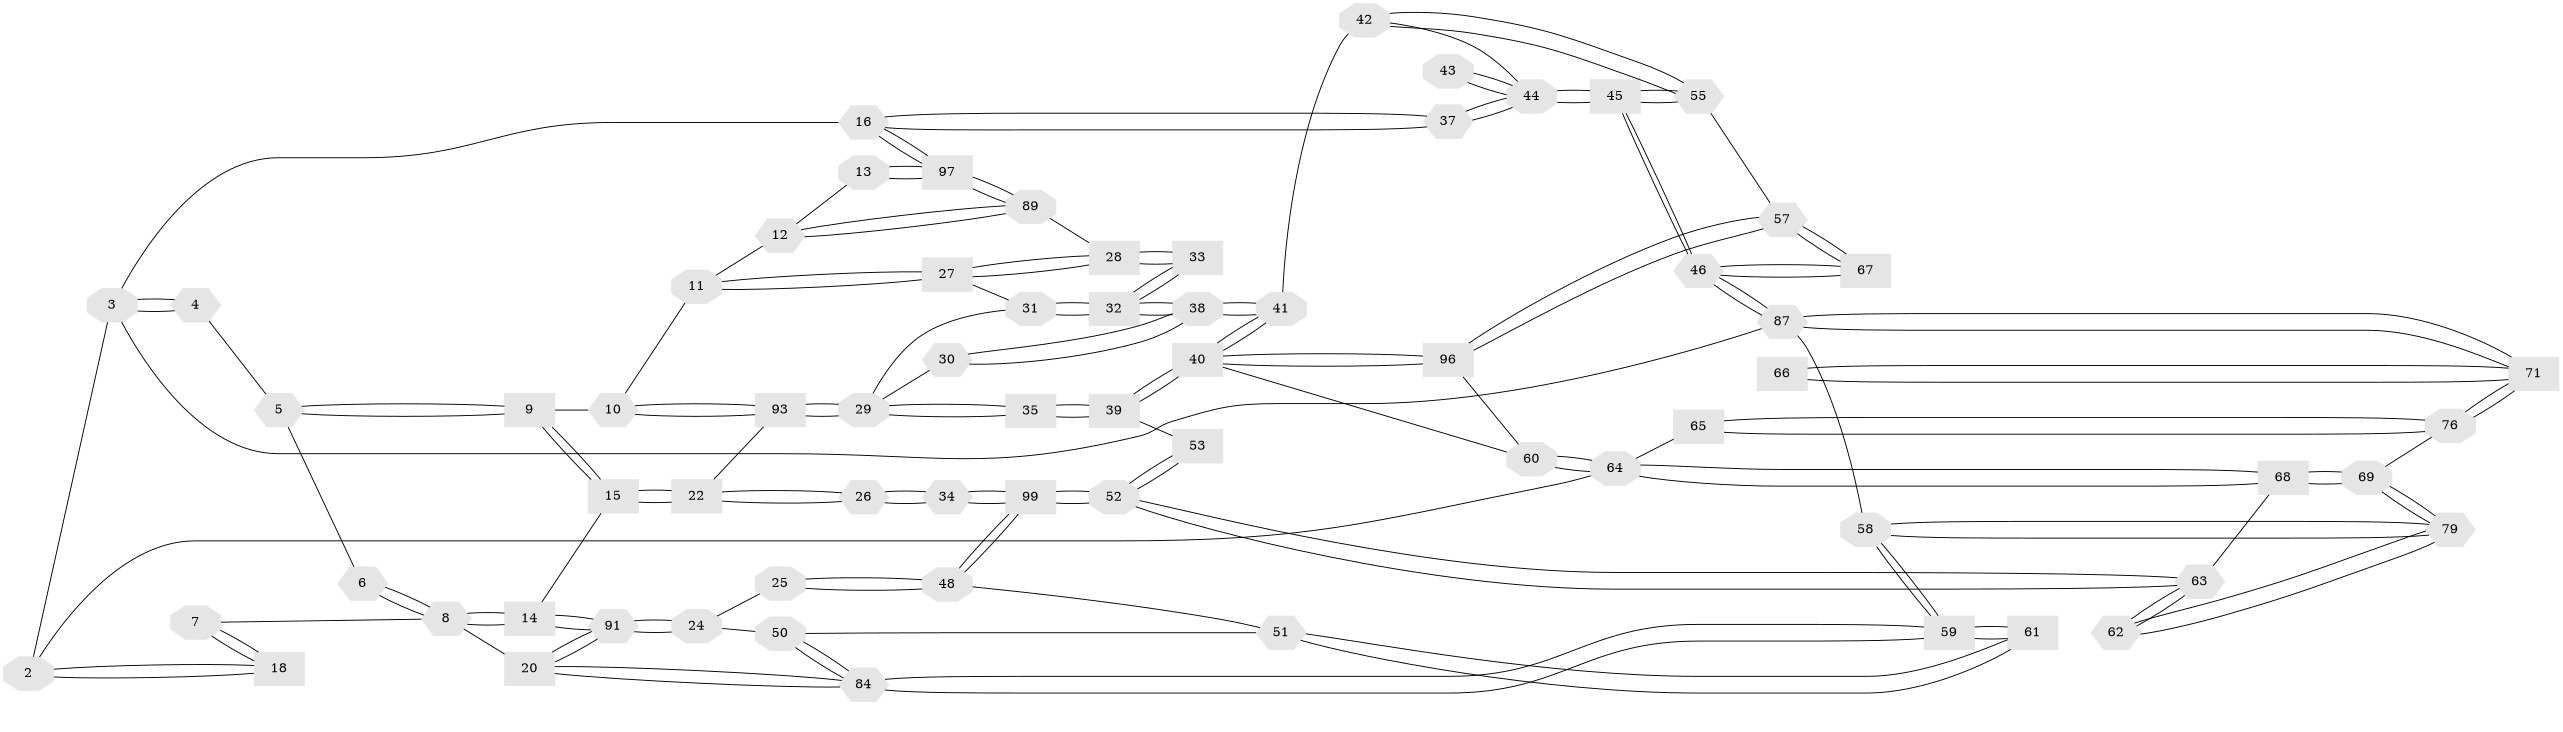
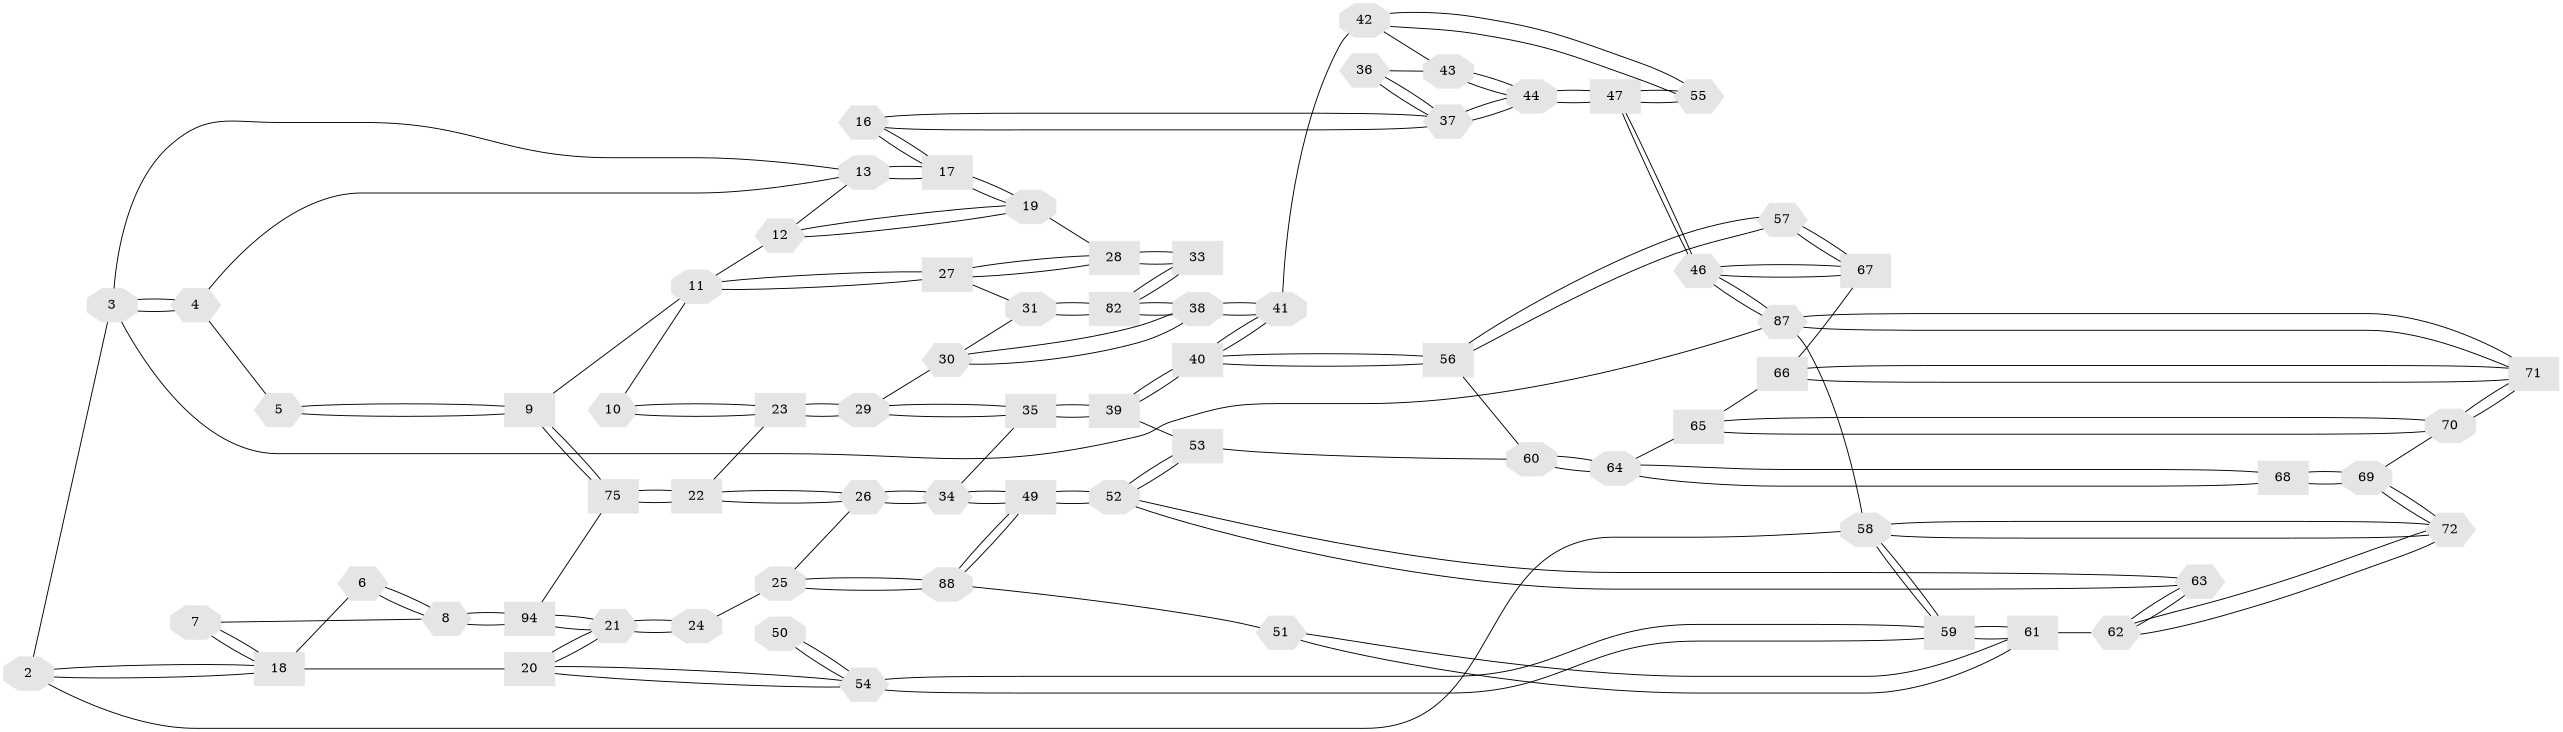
edge "42" -- "44": now "42" -- "43"
node "36": added
node "45": label "45" -> "47"
edge "16" -- "3": now "13" -- "3"
edge "55" -- "57": removed
node "97": label "97" -> "17"
edge "13" -- "4": added
node "89": label "89" -> "19"
node "32": label "32" -> "82"
edge "67" -- "66": added
edge "31" -- "29": now "31" -- "30"
node "96": label "96" -> "56"
edge "66" -- "65": added
edge "9" -- "10": now "9" -- "11"
node "93": label "93" -> "23"
edge "40" -- "60": now "53" -- "60"
node "76": label "76" -> "70"
edge "35" -- "34": added
node "15": label "15" -> "75"
edge "5" -- "6": now "18" -- "6"
node "99": label "99" -> "49"
edge "68" -- "63": removed
node "79": label "79" -> "72"
edge "26" -- "25": added
edge "64" -- "2": now "58" -- "2"
node "48": label "48" -> "88"
node "14": label "14" -> "94"
node "91": label "91" -> "21"
edge "24" -- "50": removed
edge "51" -- "50": removed
edge "61" -- "62": added
edge "8" -- "20": now "18" -- "20"
node "84": label "84" -> "54"
